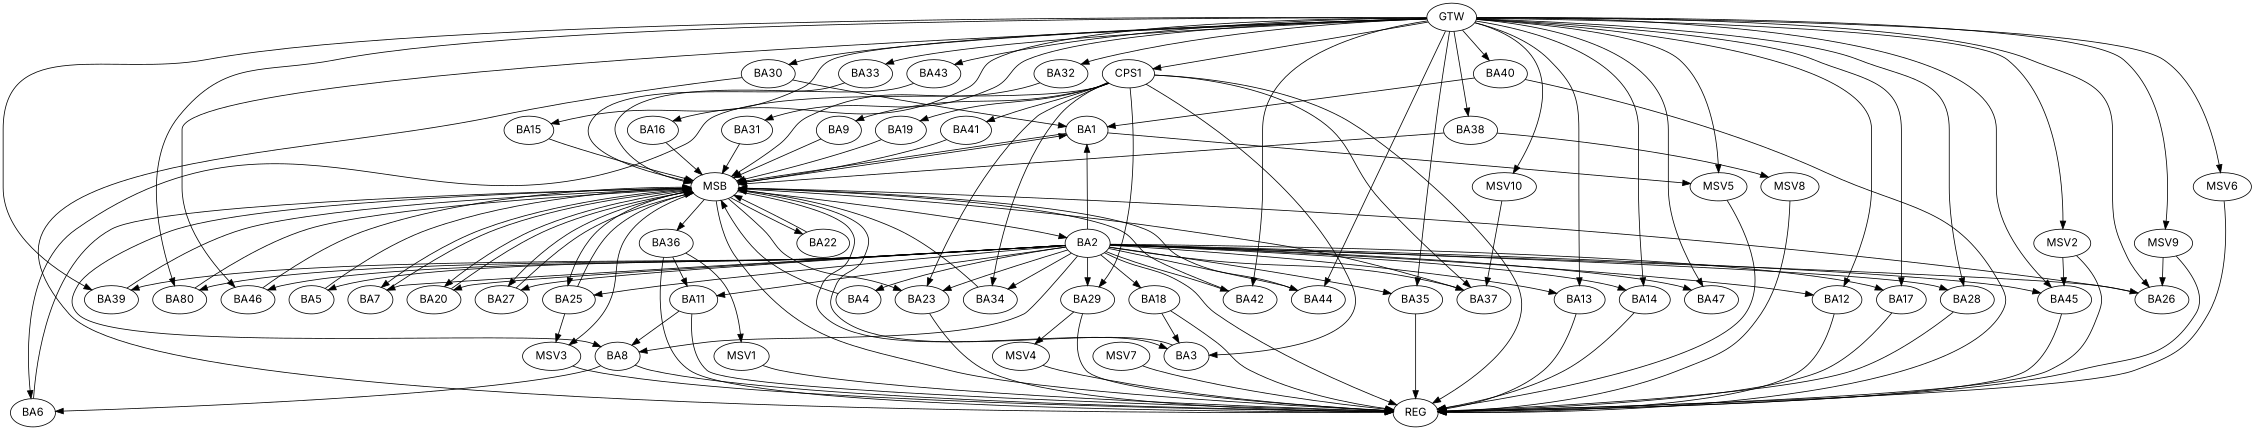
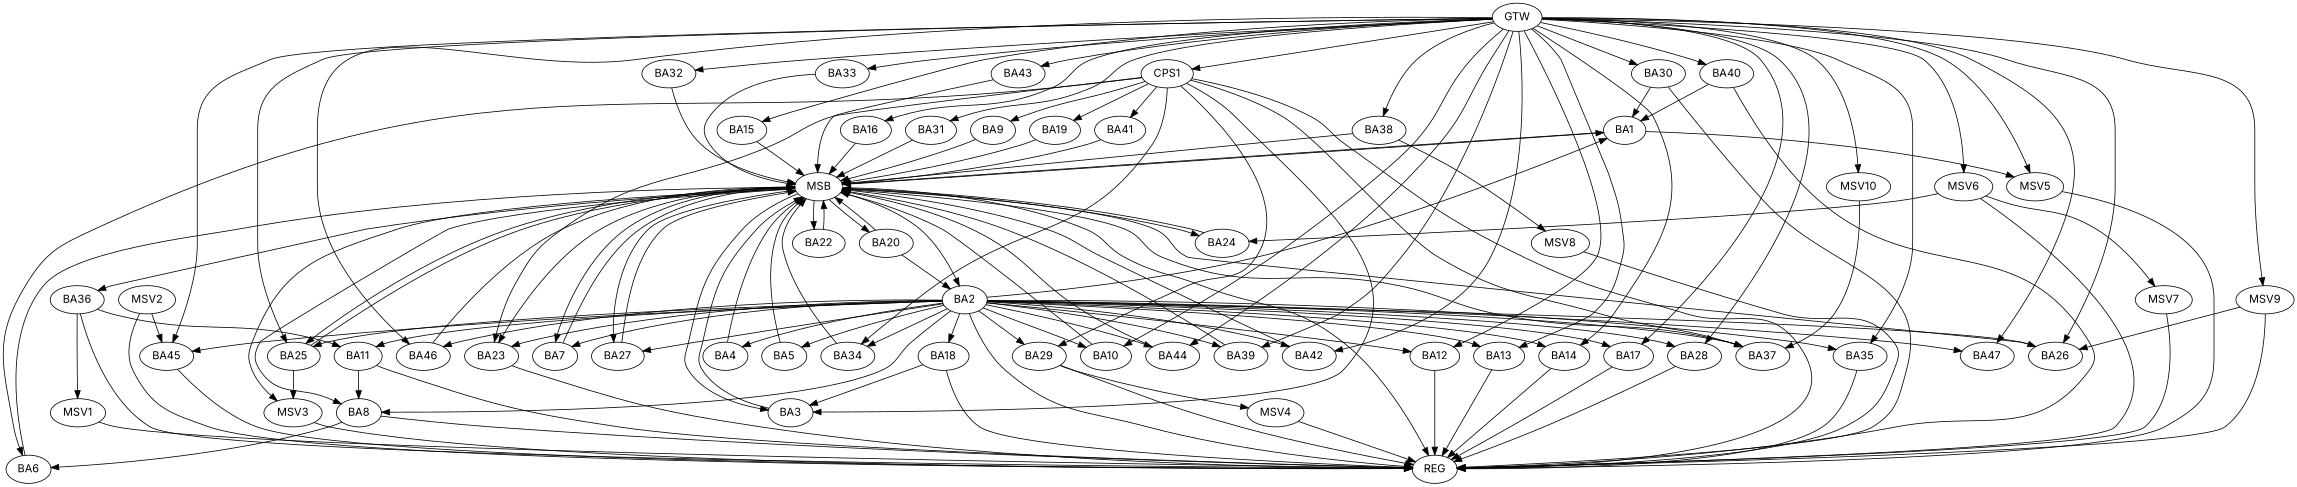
edge "GTW" -> "MSV2": now "GTW" -> "BA25"
edge "MSV6" -> "MSV7": added
node "BA24": added
edge "BA2" -> "BA20": reversed
node "BA80": label "BA80" -> "BA10"
